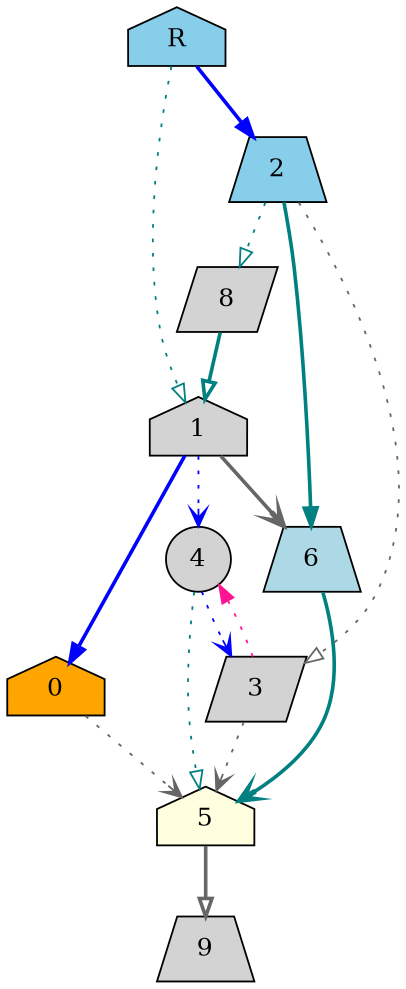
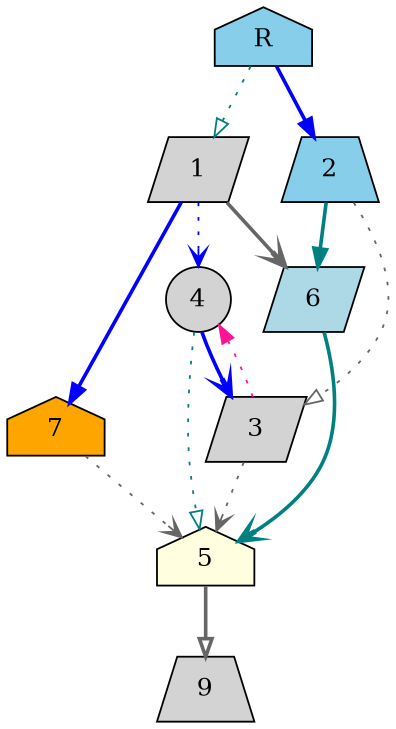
node "8": removed
node "1": shape house -> parallelogram
node "6": shape trapezium -> parallelogram
edge "4" -> "3": style dotted -> bold
node "0": label "0" -> "7"
